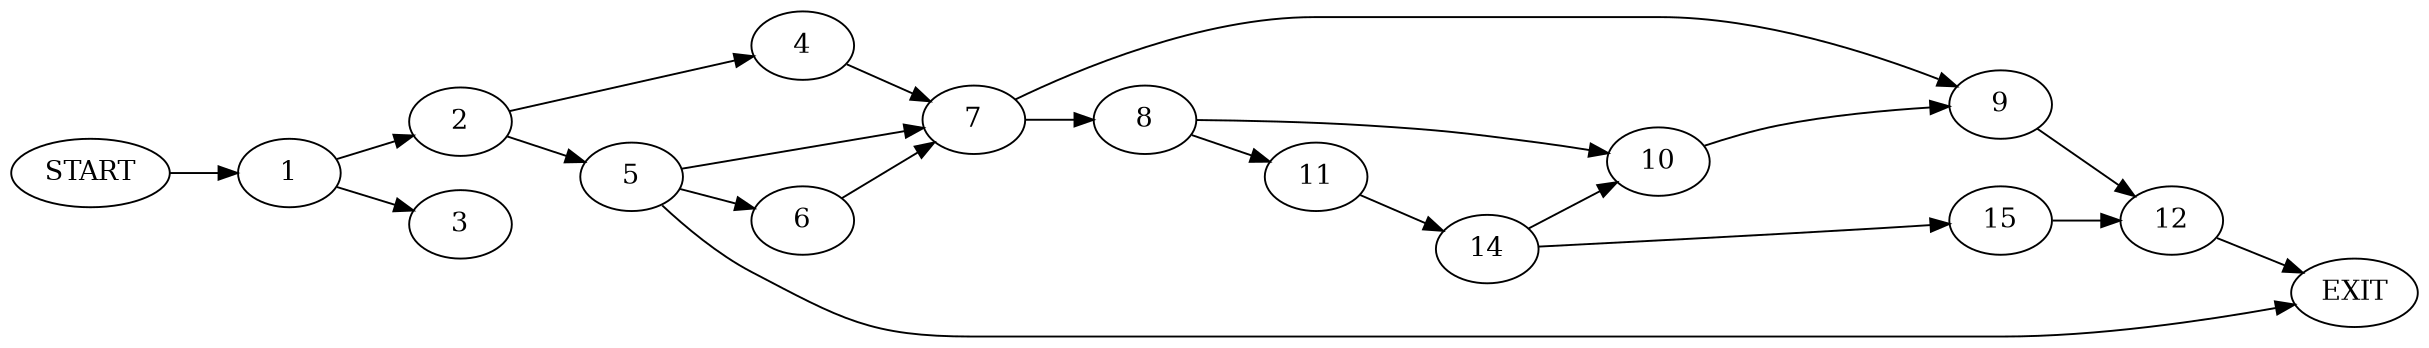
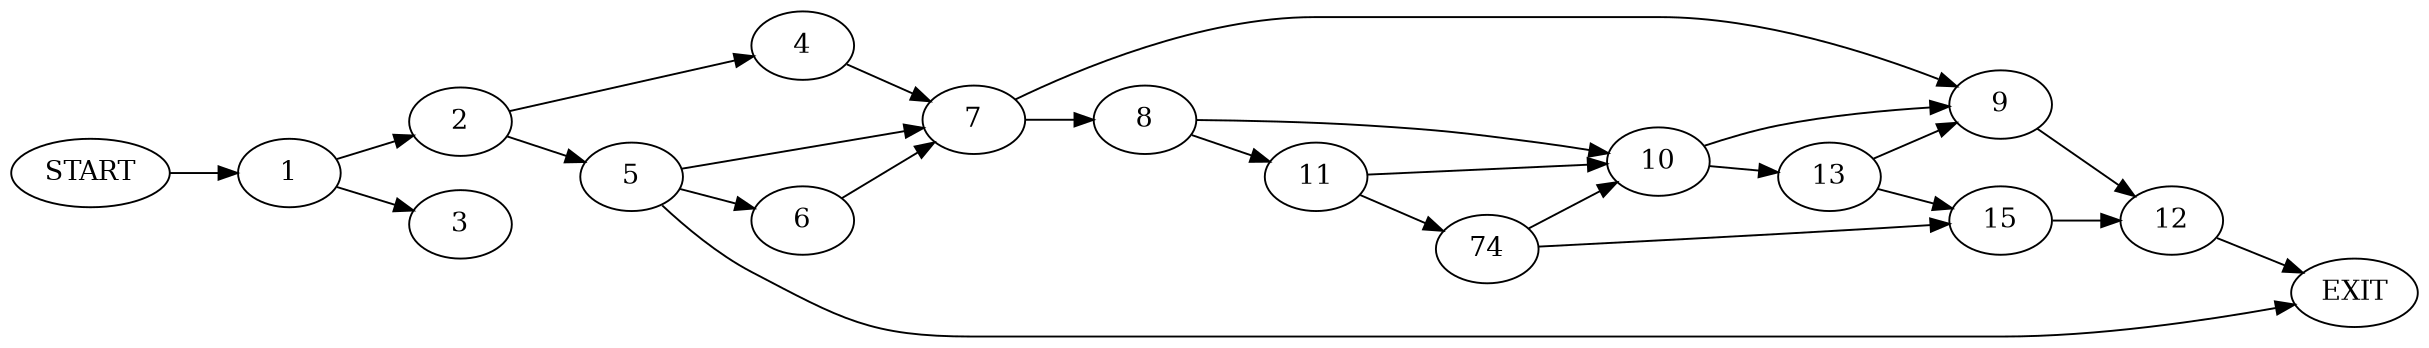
edge "11" -> "10": added
node "13": added
node "14": label "14" -> "74"
